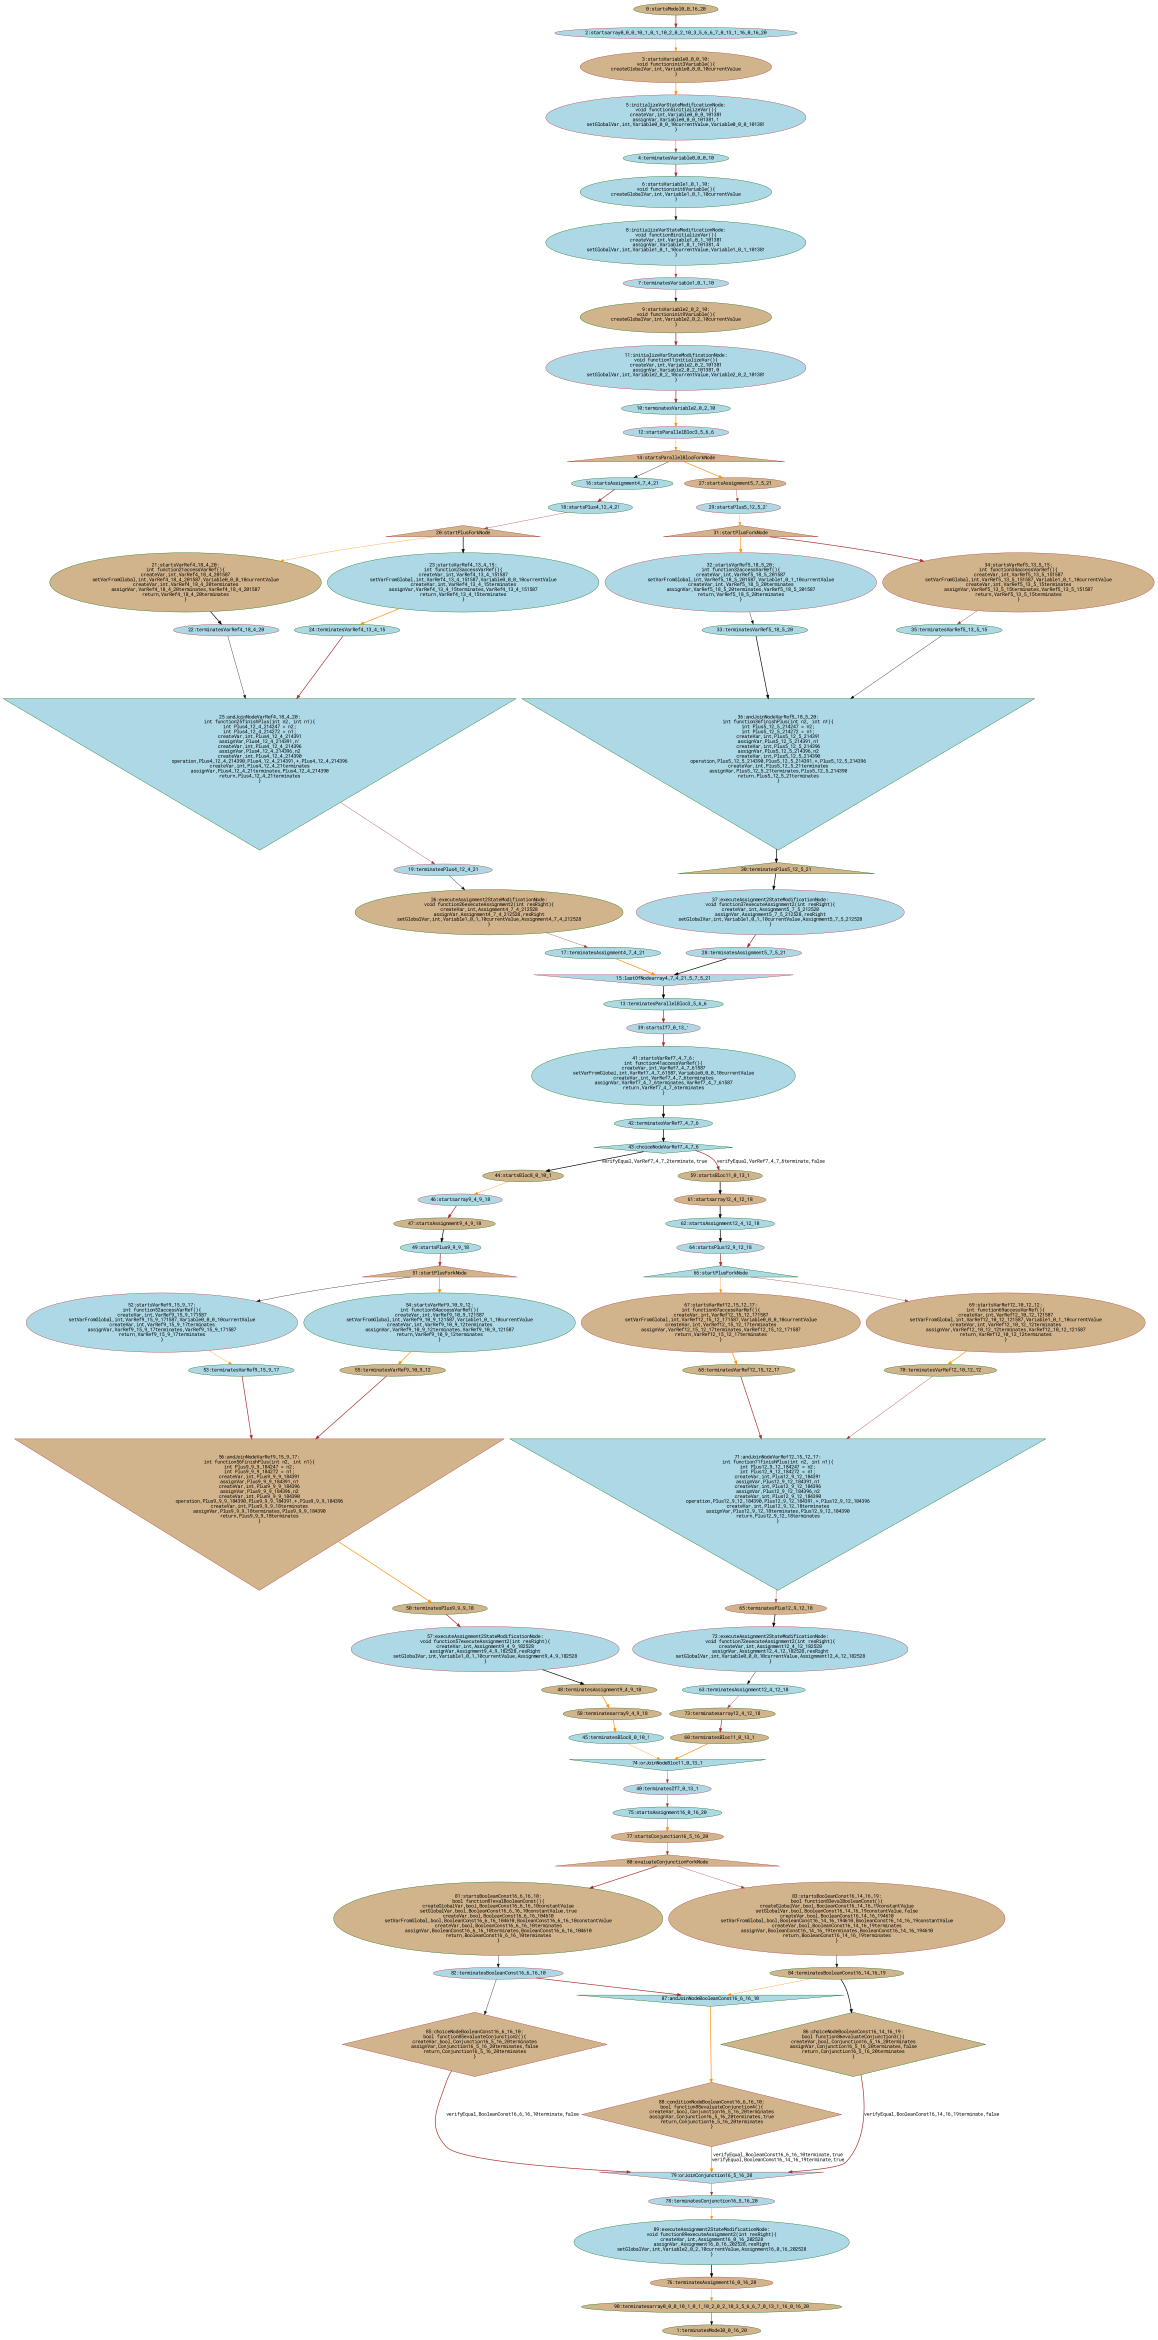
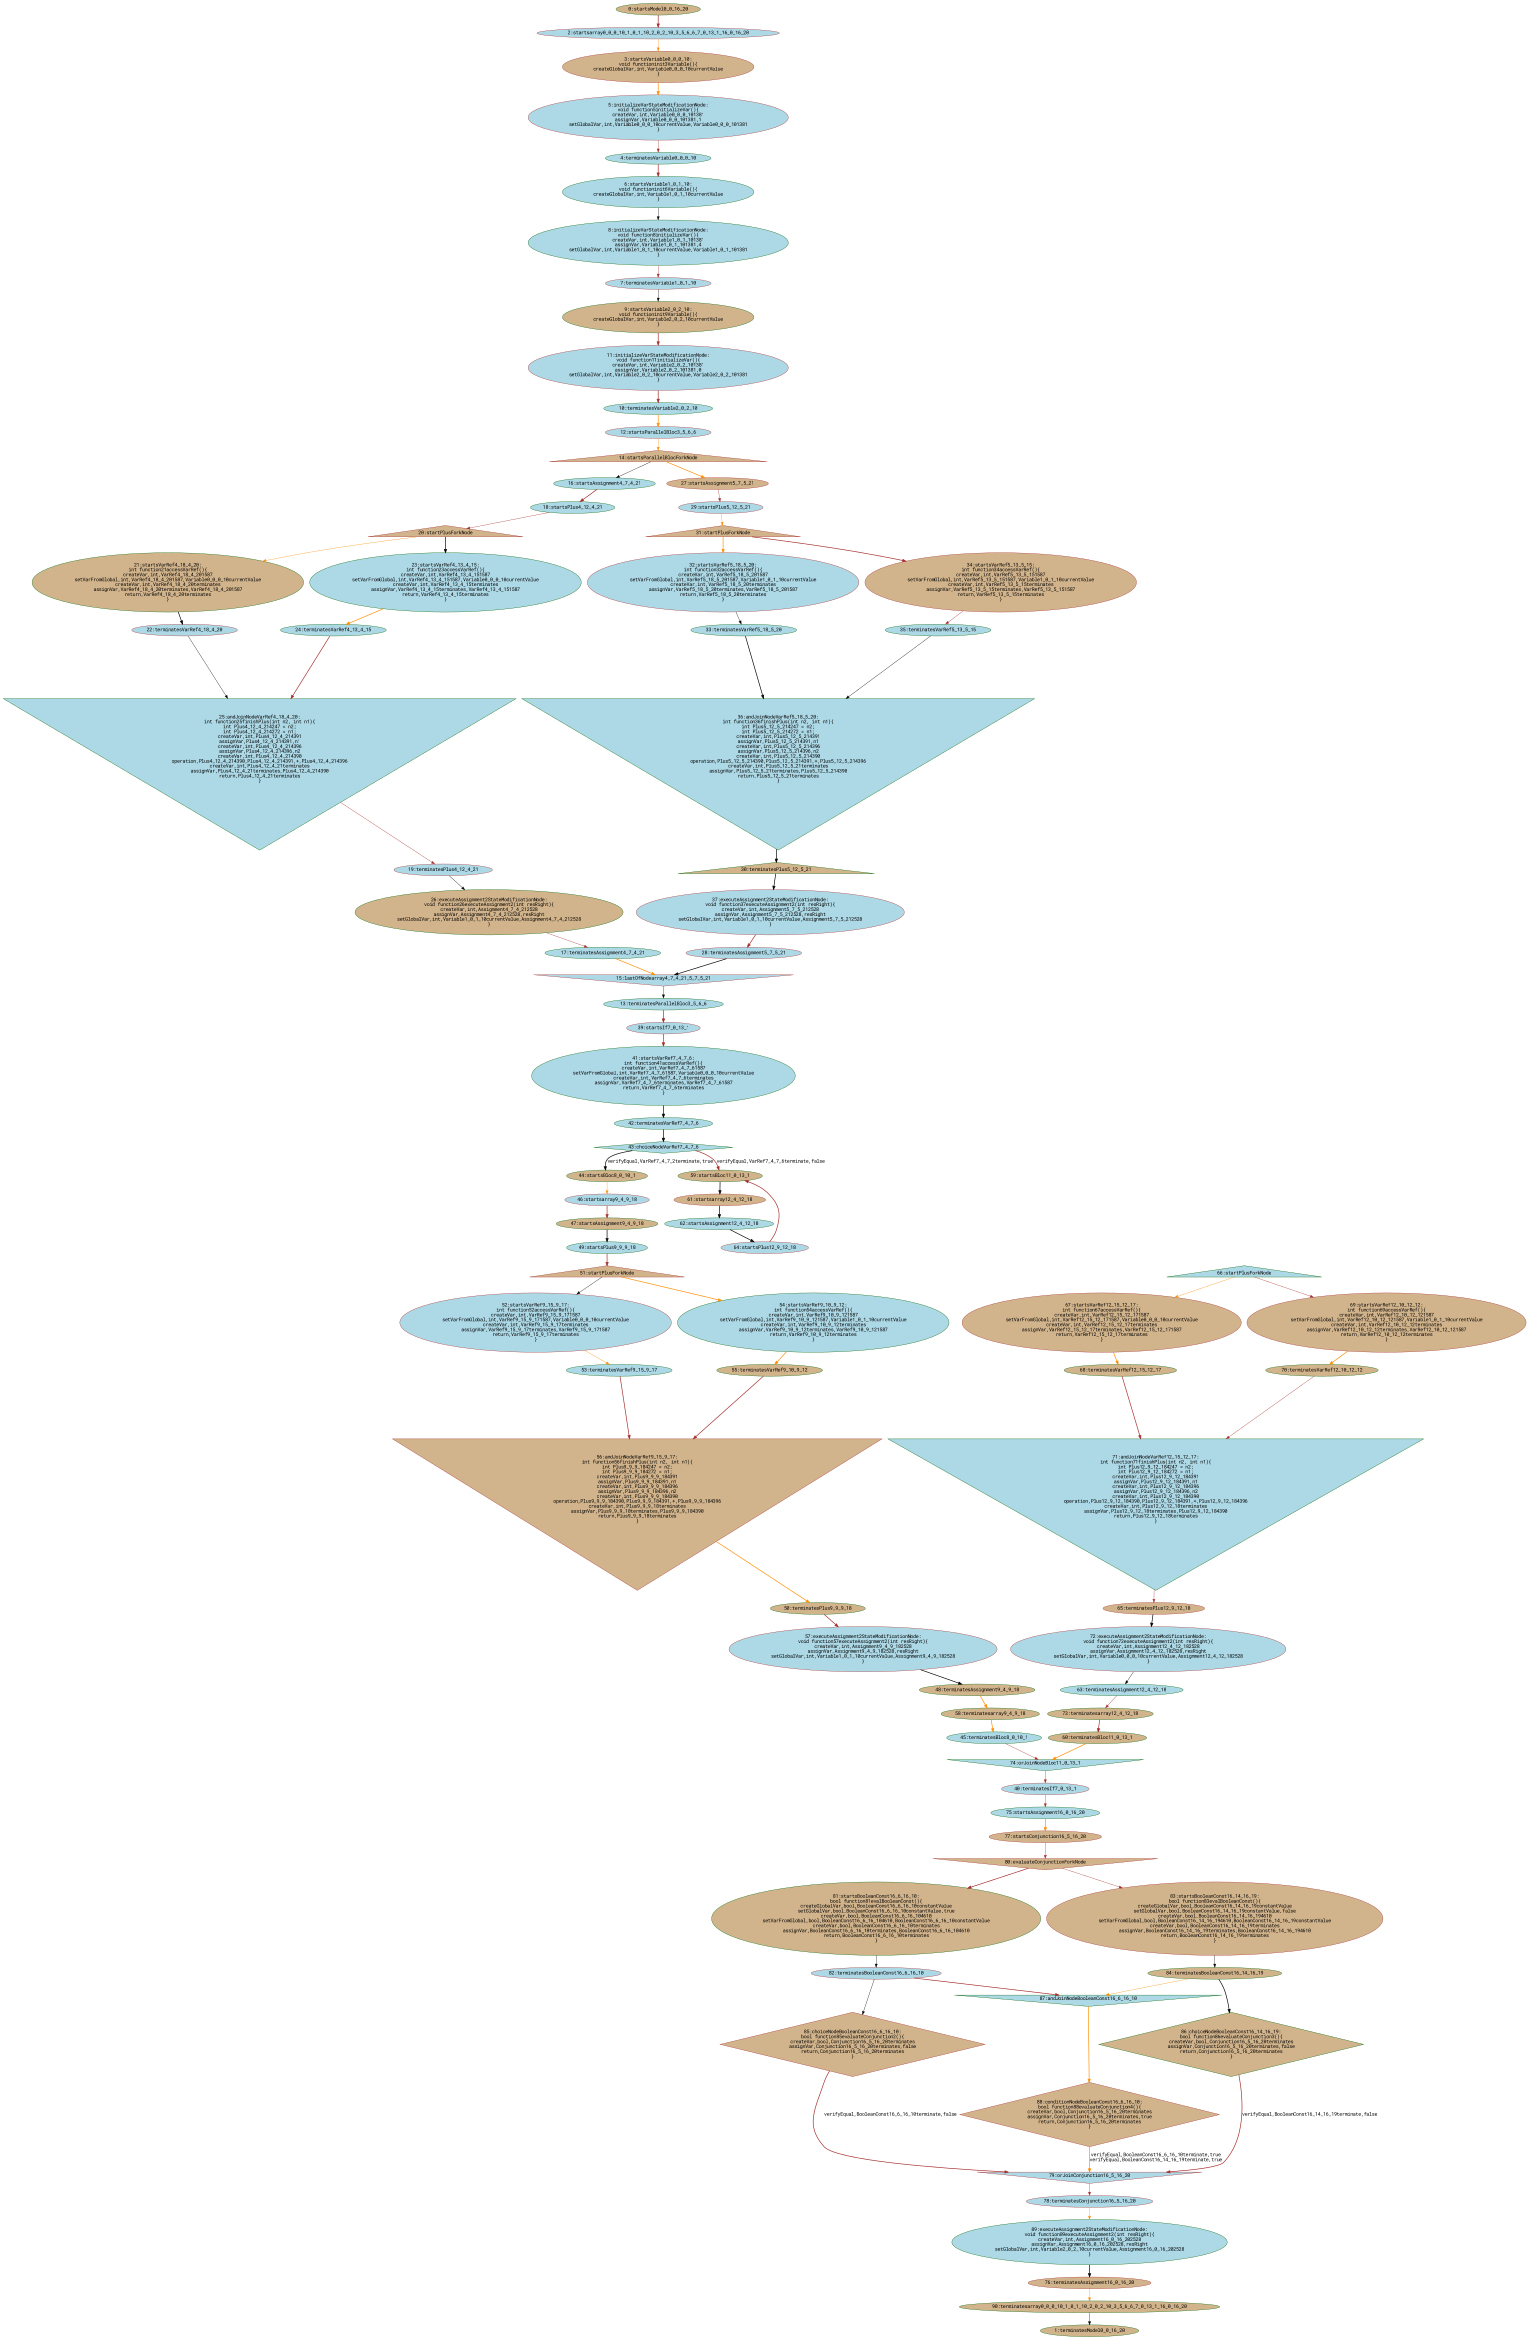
edge "15:lastOfNodearray4_7_4_21_5_7_5_21" -> "13:terminatesParallelBloc3_5_6_6": style bold -> solid
edge "64:startsPlus12_9_12_18" -> "66:startPlusForkNode": now "64:startsPlus12_9_12_18" -> "59:startsBloc11_0_13_1"
edge "45:terminatesBloc8_0_10_1" -> "74:orJoinNodeBloc11_0_13_1": color darkorange -> brown
node "80:evaluateConjunctionForkNode": shape triangle -> invtriangle
